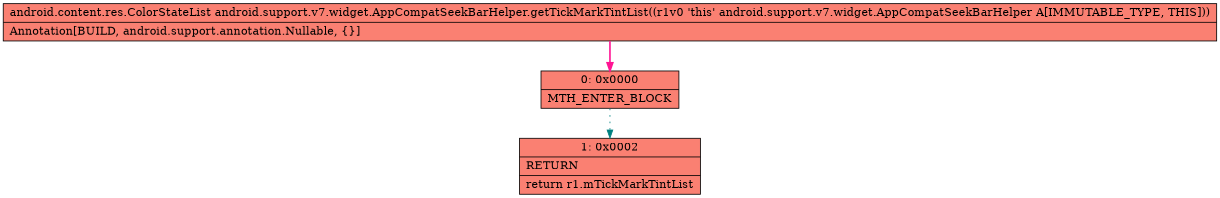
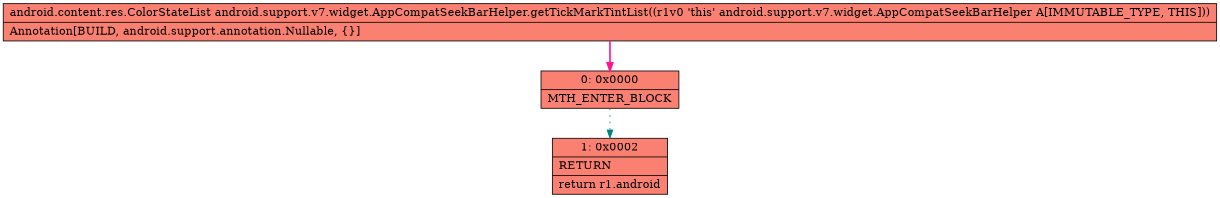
node "1: 0x0002": text "return r1.mTickMarkTintList" -> "return r1.android"
